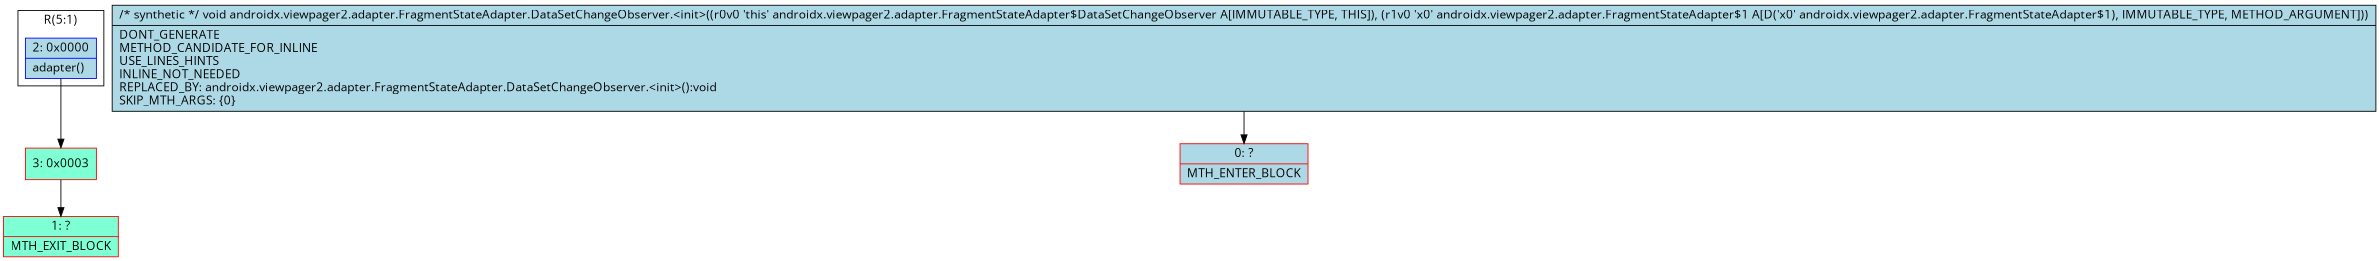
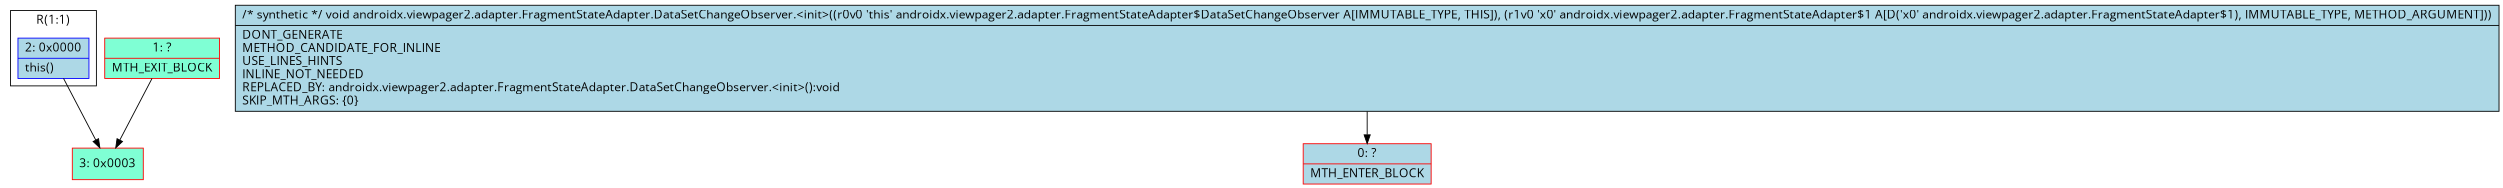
cluster "R(5:1)": label "R(5:1)" -> "R(1:1)"
node "2: 0x0000": text "adapter()" -> "this()"
edge "3: 0x0003" -> "1: ?": reversed
